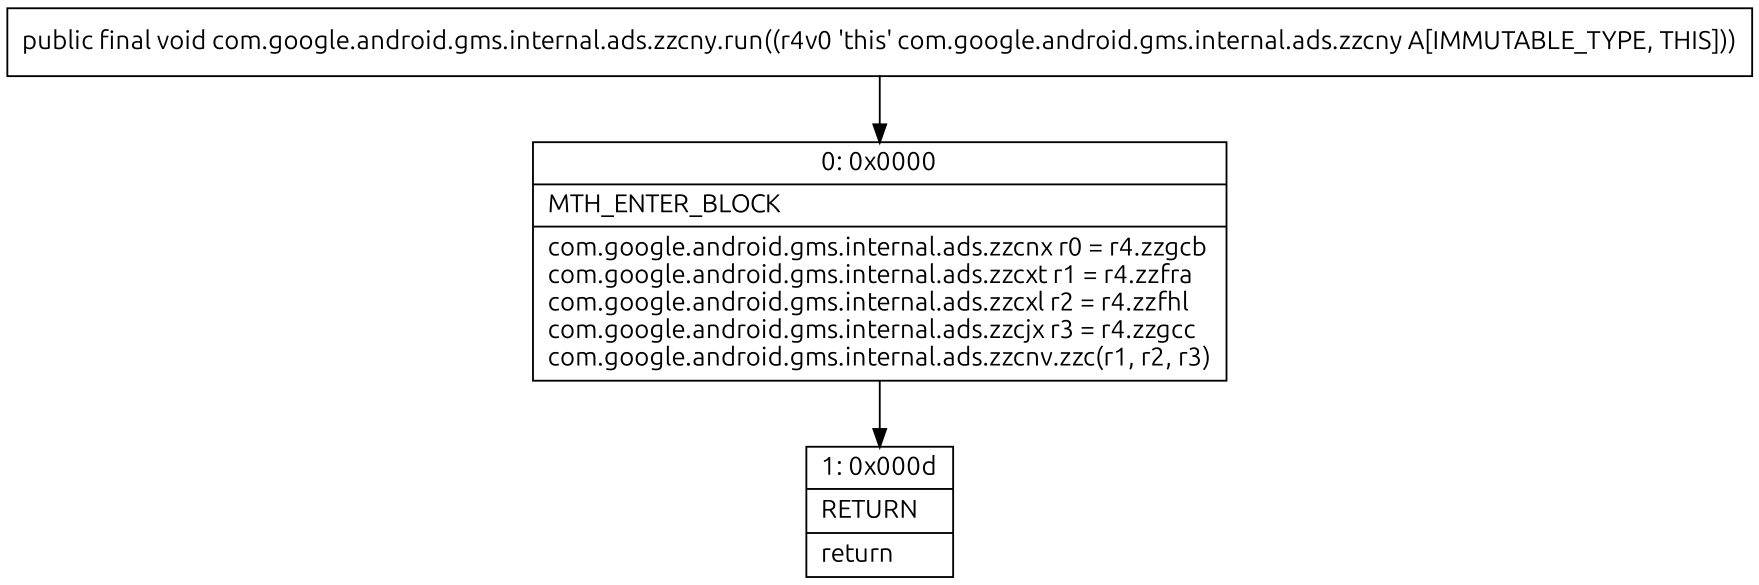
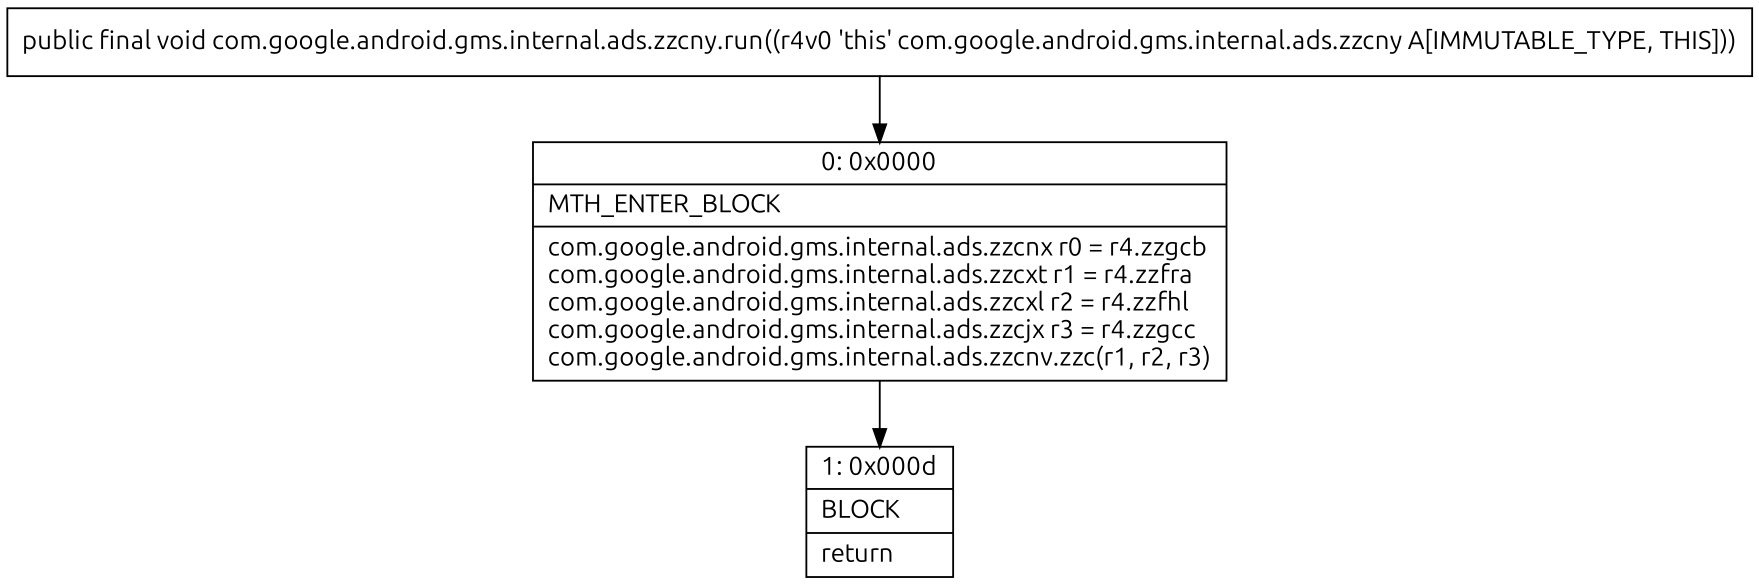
node "1: 0x000d": text "RETURN" -> "BLOCK"
